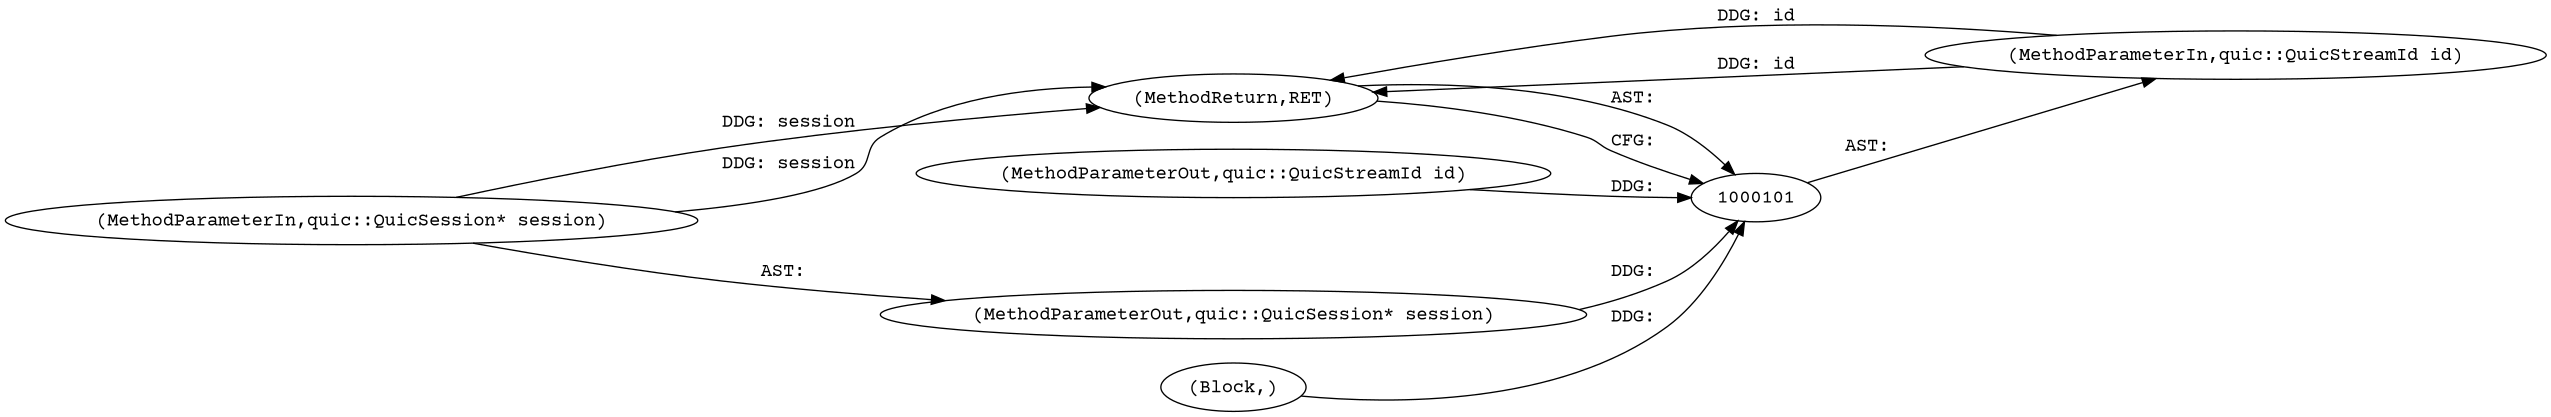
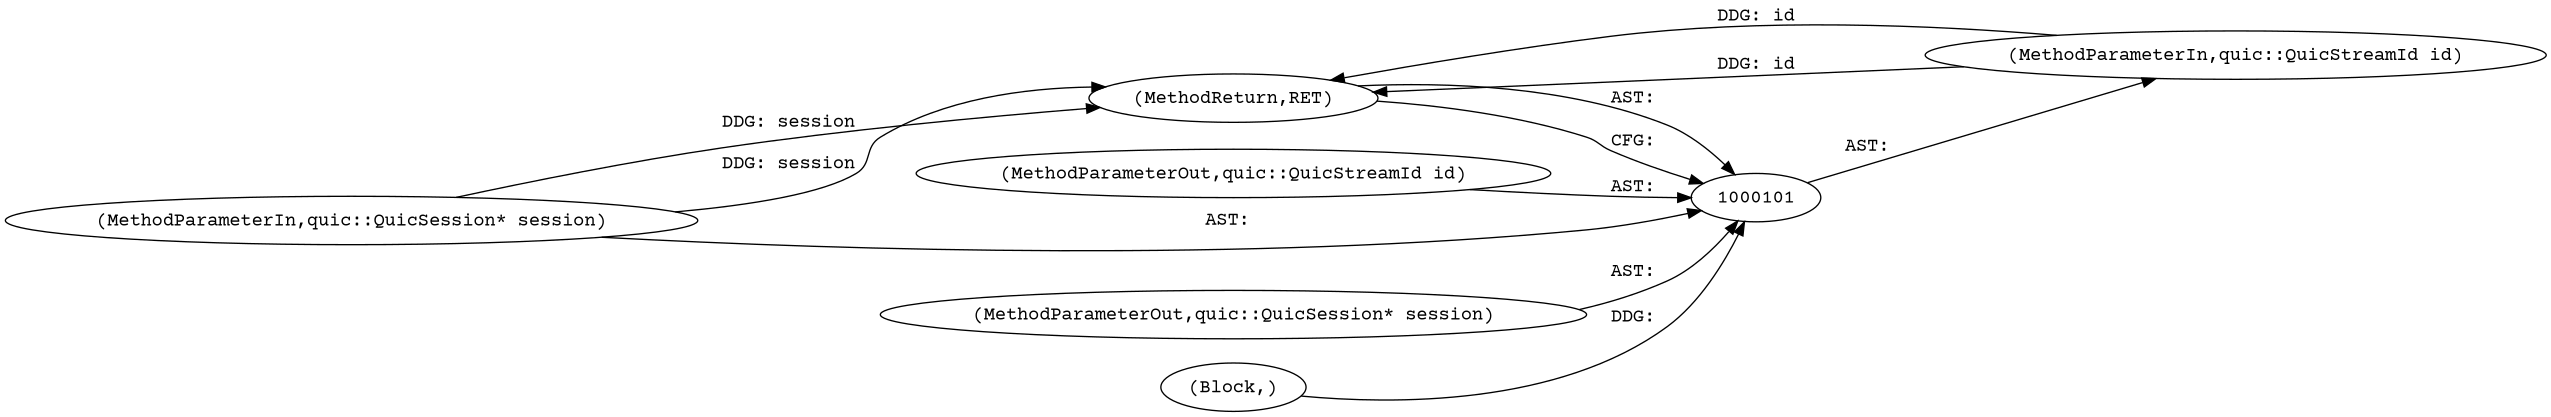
edge "(MethodParameterOut,quic::QuicStreamId id)" -> "1000101": label "DDG: " -> "AST: "
edge "(MethodParameterOut,quic::QuicSession* session)" -> "1000101": label "DDG: " -> "AST: "
edge "(MethodParameterIn,quic::QuicSession* session)" -> "(MethodParameterOut,quic::QuicSession* session)": now "(MethodParameterIn,quic::QuicSession* session)" -> "1000101"
